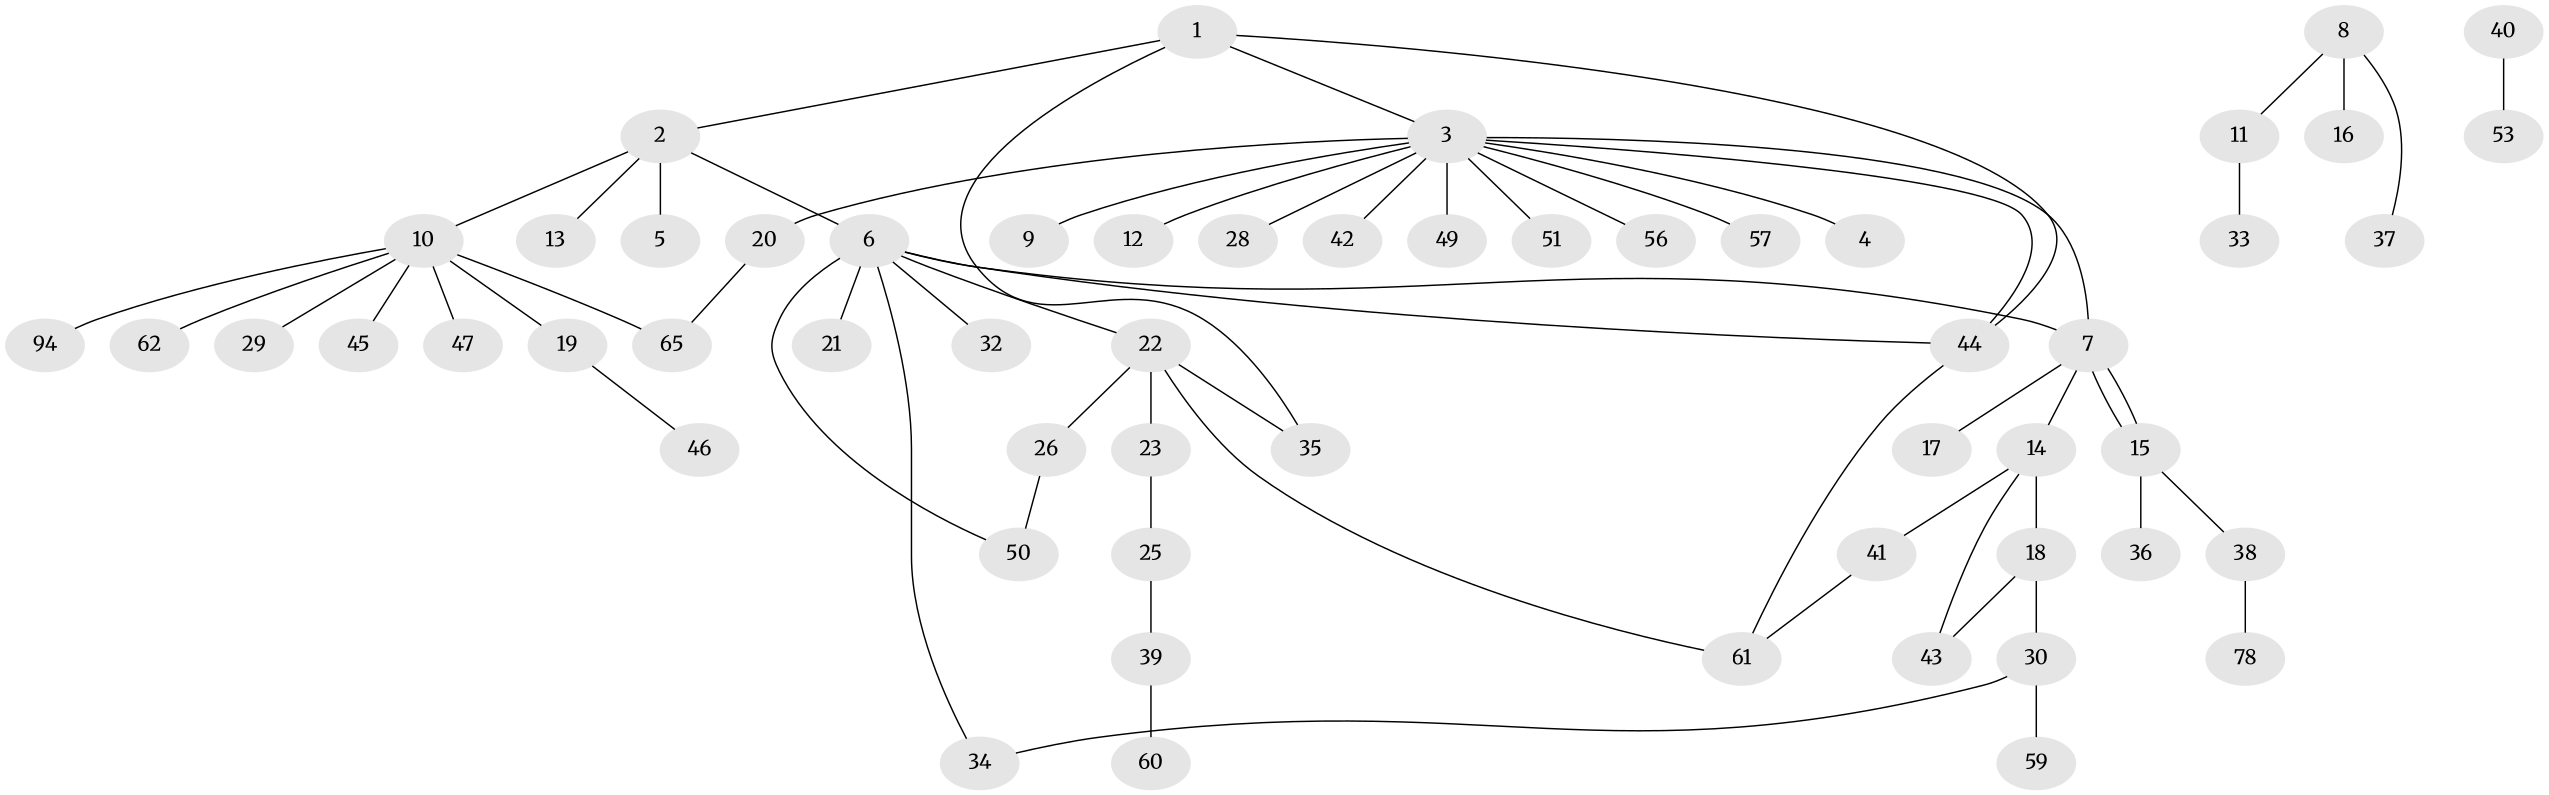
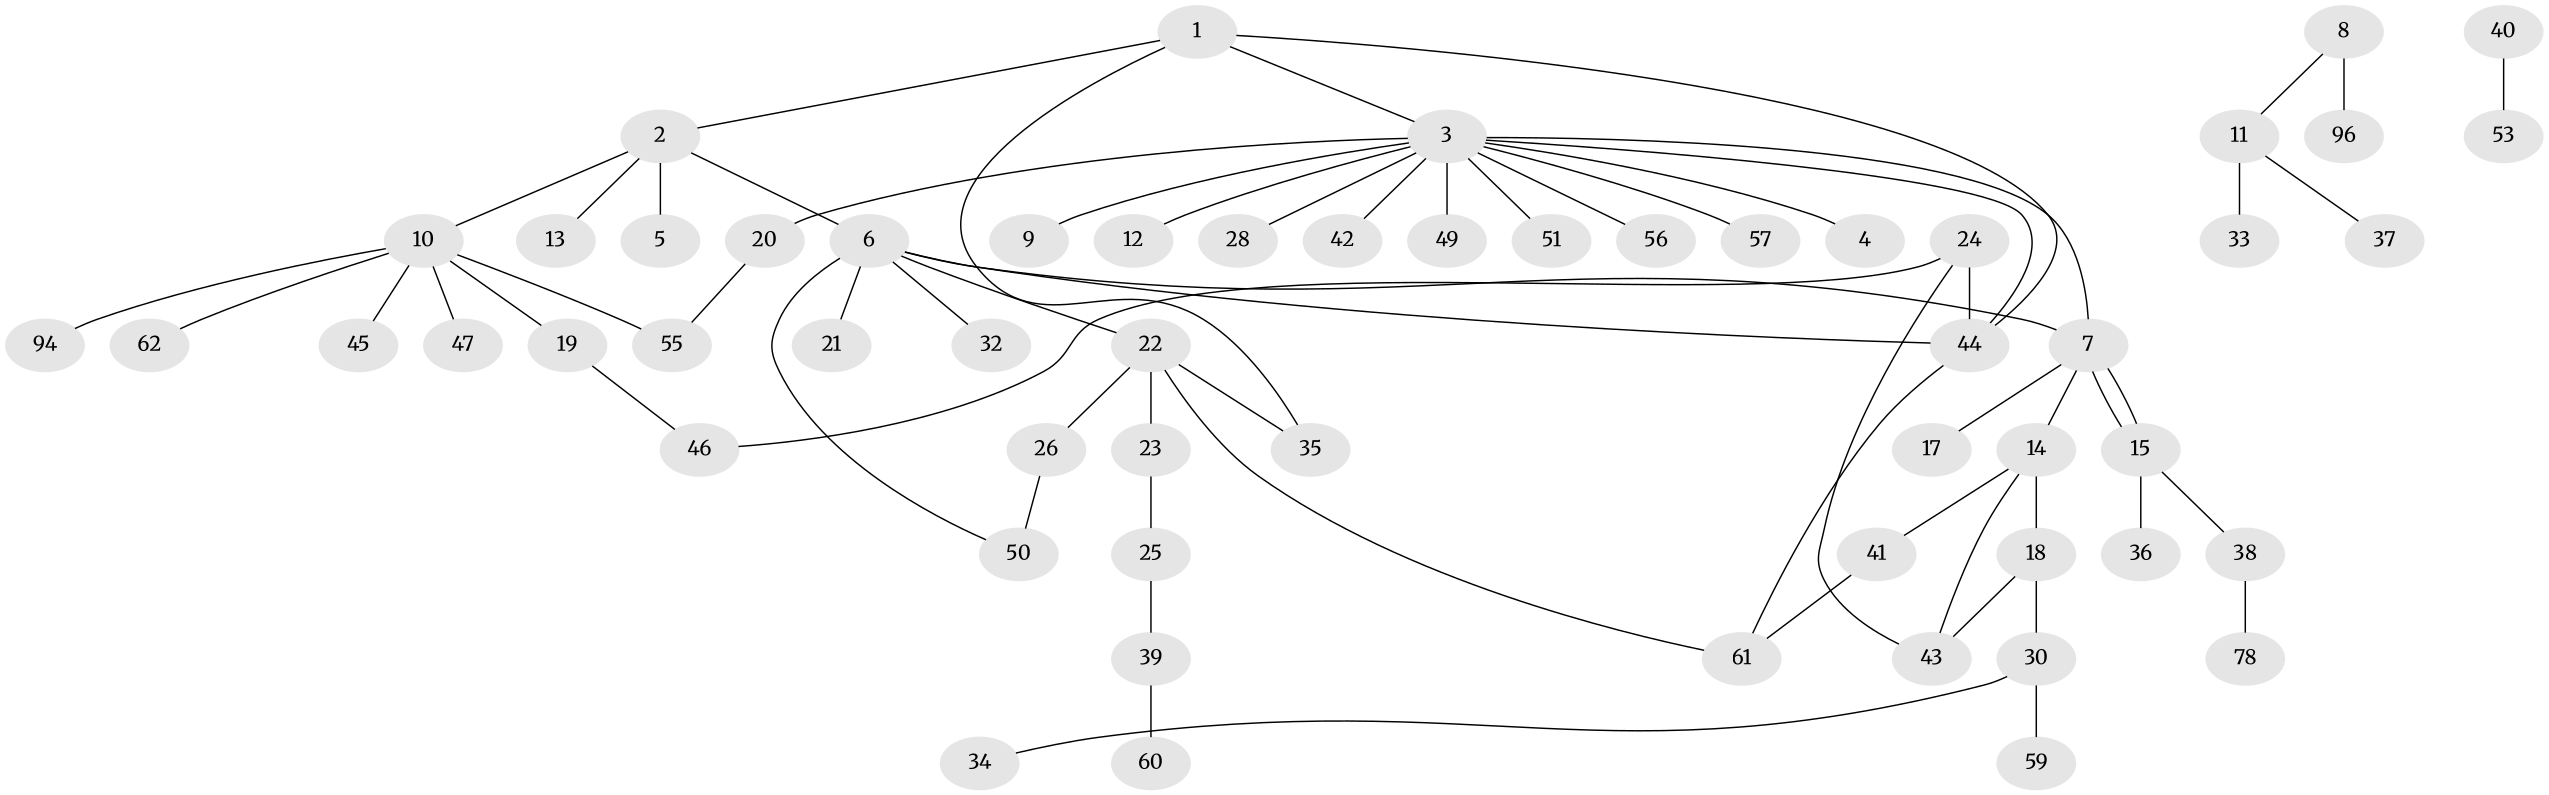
edge "8" -- "37": now "11" -- "37"
node "16": label "16" -> "96"
node "24": added
node "29": removed
node "65": label "65" -> "55"
edge "6" -- "34": removed
